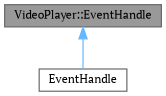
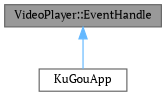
node "EventHandle": label "EventHandle" -> "KuGouApp"
